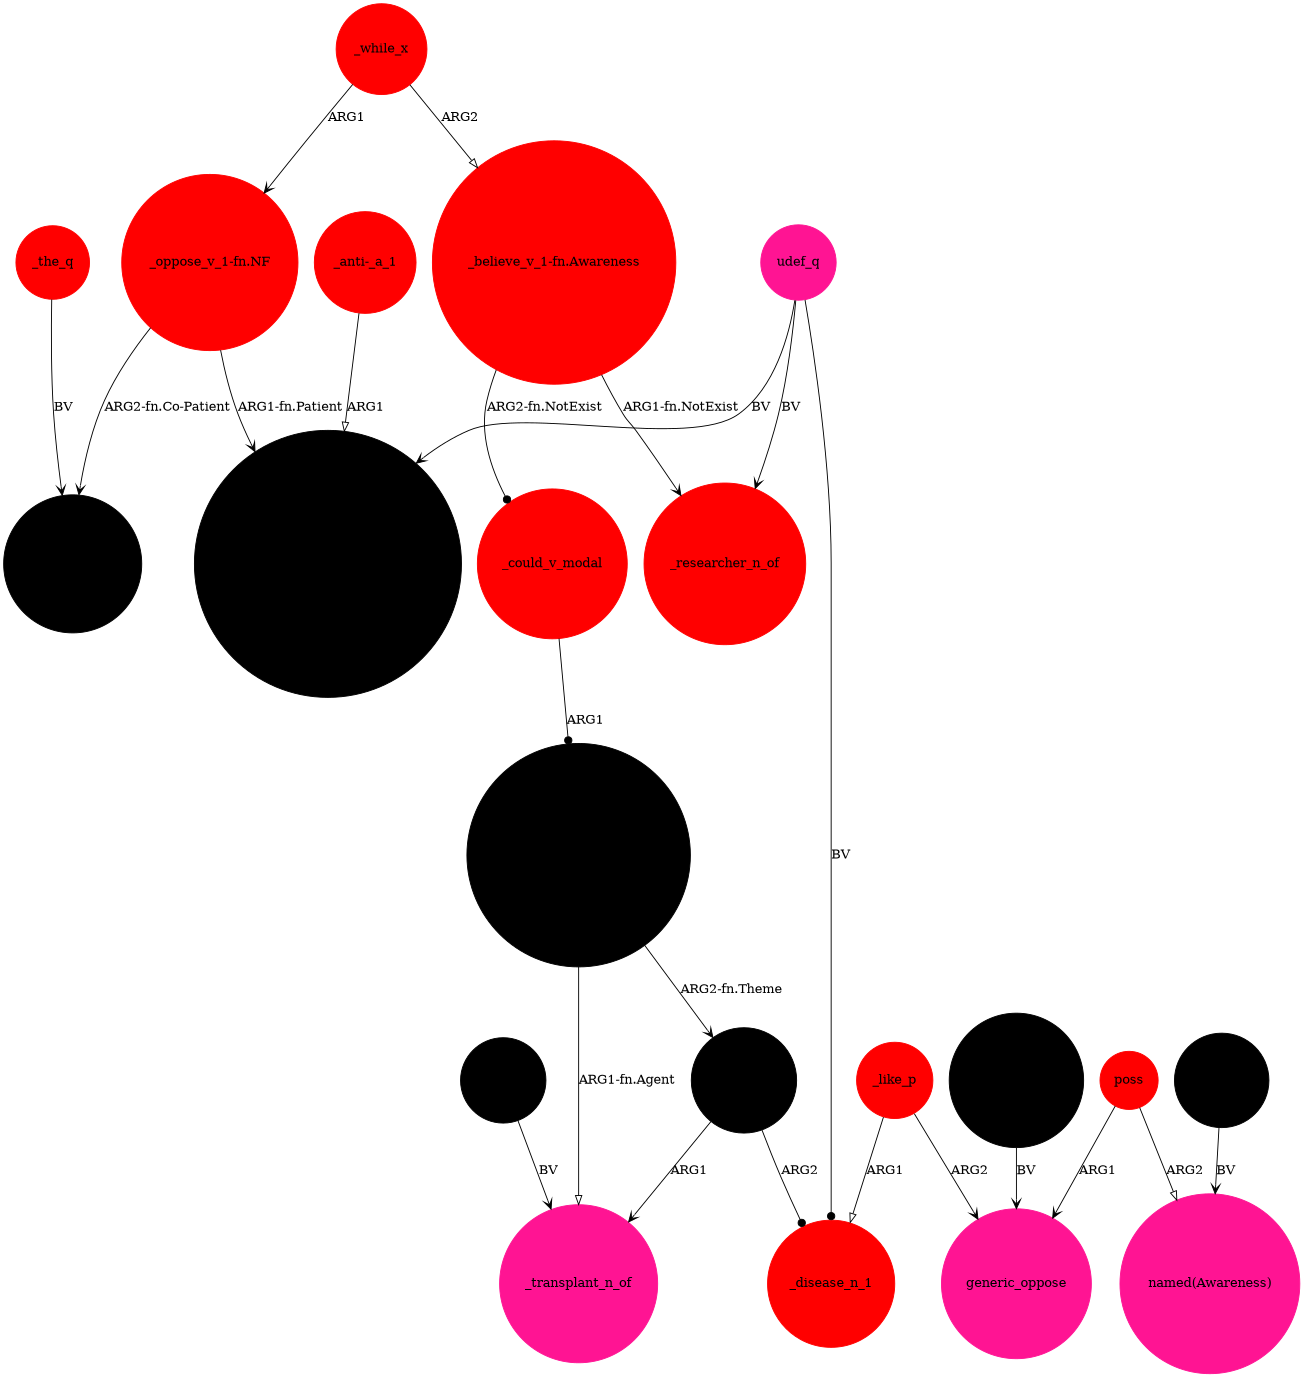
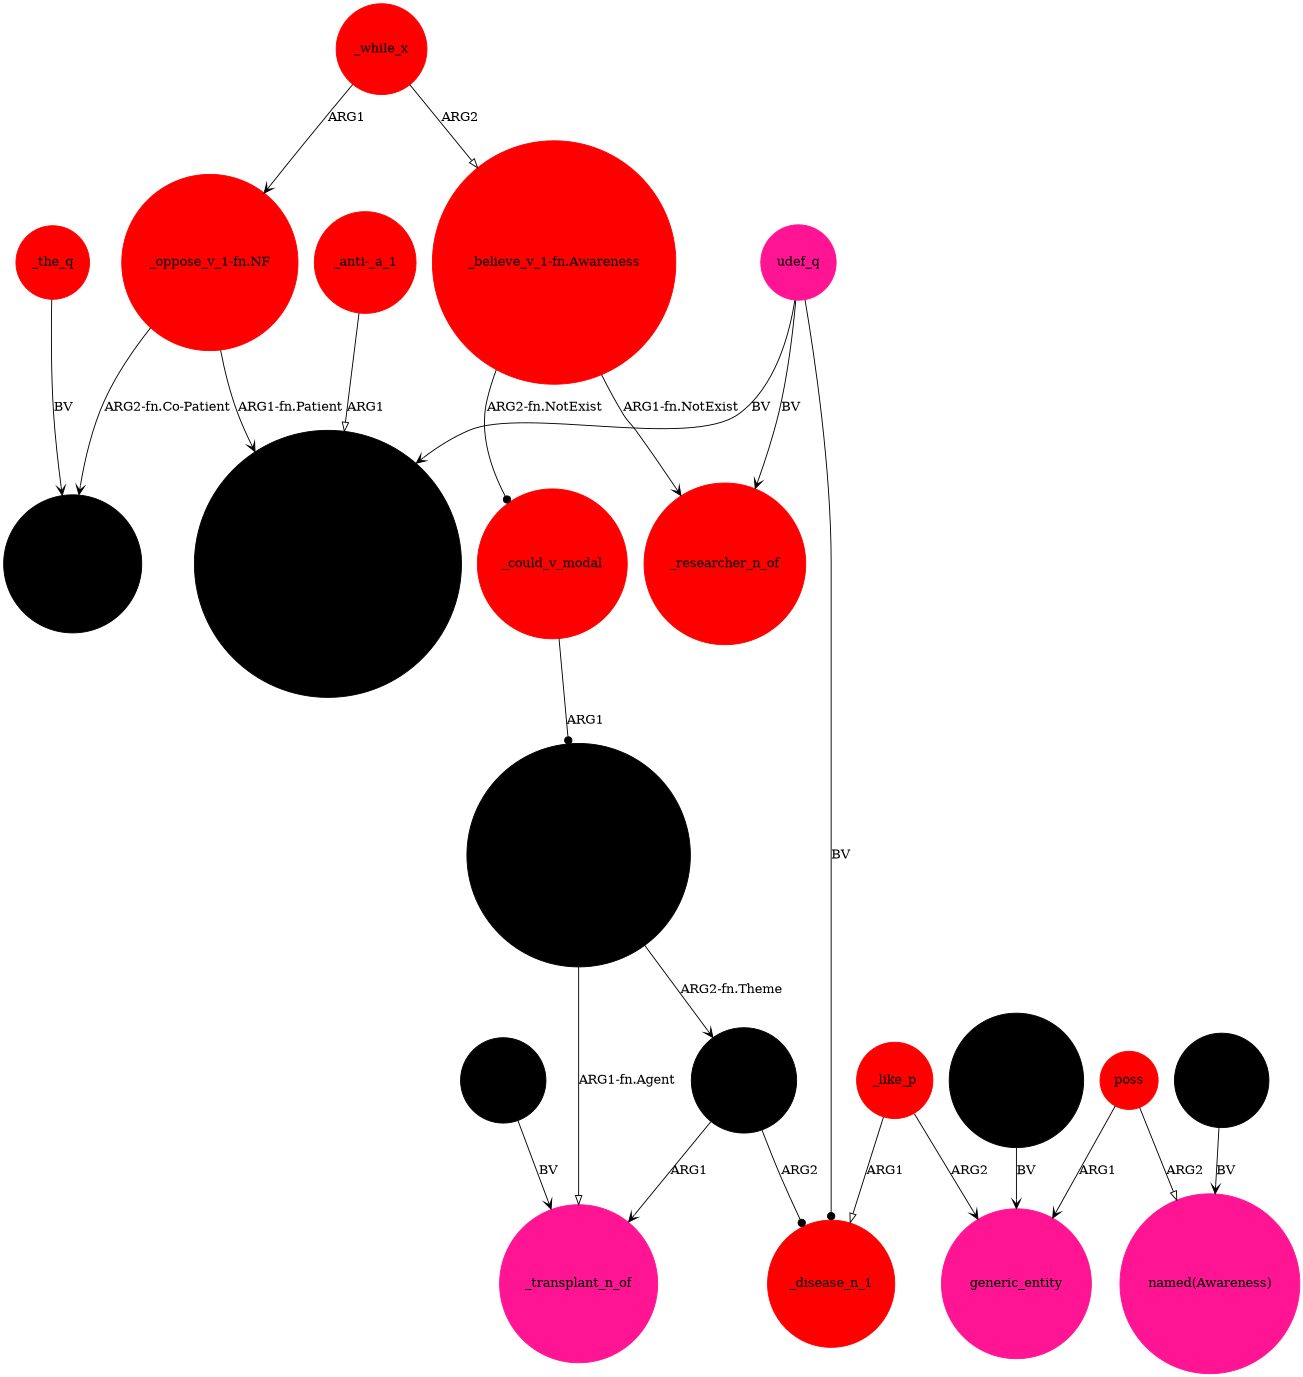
node "generic_oppose": label "generic_oppose" -> "generic_entity"
